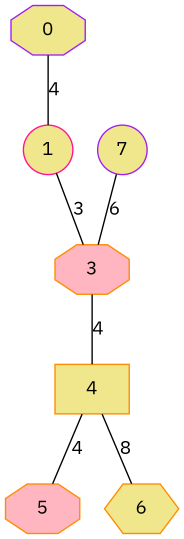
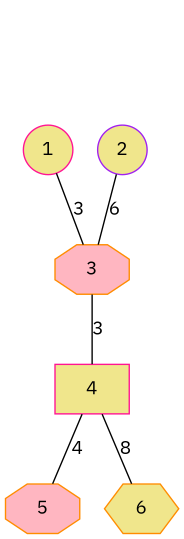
node "0": removed
node "7": label "7" -> "2"
edge "3" -- "4": label "4" -> "3"
node "4": color darkorange -> deeppink
